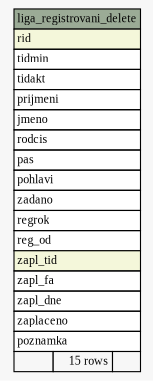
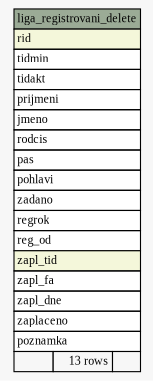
node "liga_registrovani_delete": text "15 rows" -> "13 rows"
